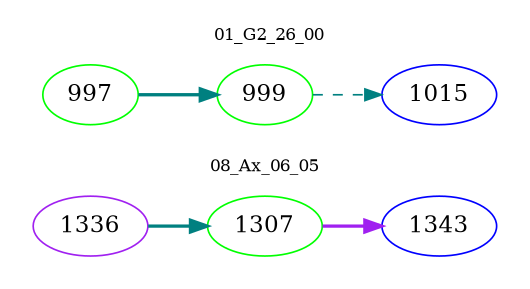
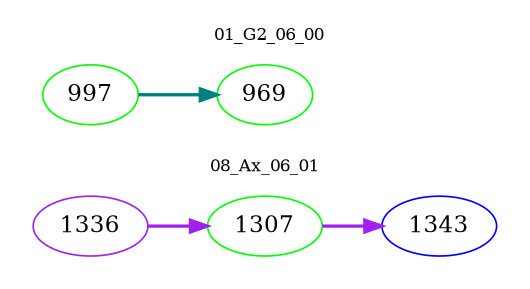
cluster "01_G2_26_00": label "01_G2_26_00" -> "01_G2_06_00"
node "999": label "999" -> "969"
node "1015": removed
cluster "08_Ax_06_05": label "08_Ax_06_05" -> "08_Ax_06_01"
edge "1336" -> "1307": color teal -> purple
